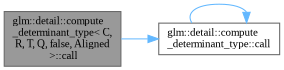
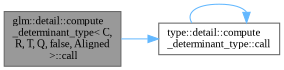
node "glm::detail::compute _determinant_type::call": label "glm::detail::compute _determinant_type::call" -> "type::detail::compute _determinant_type::call"
